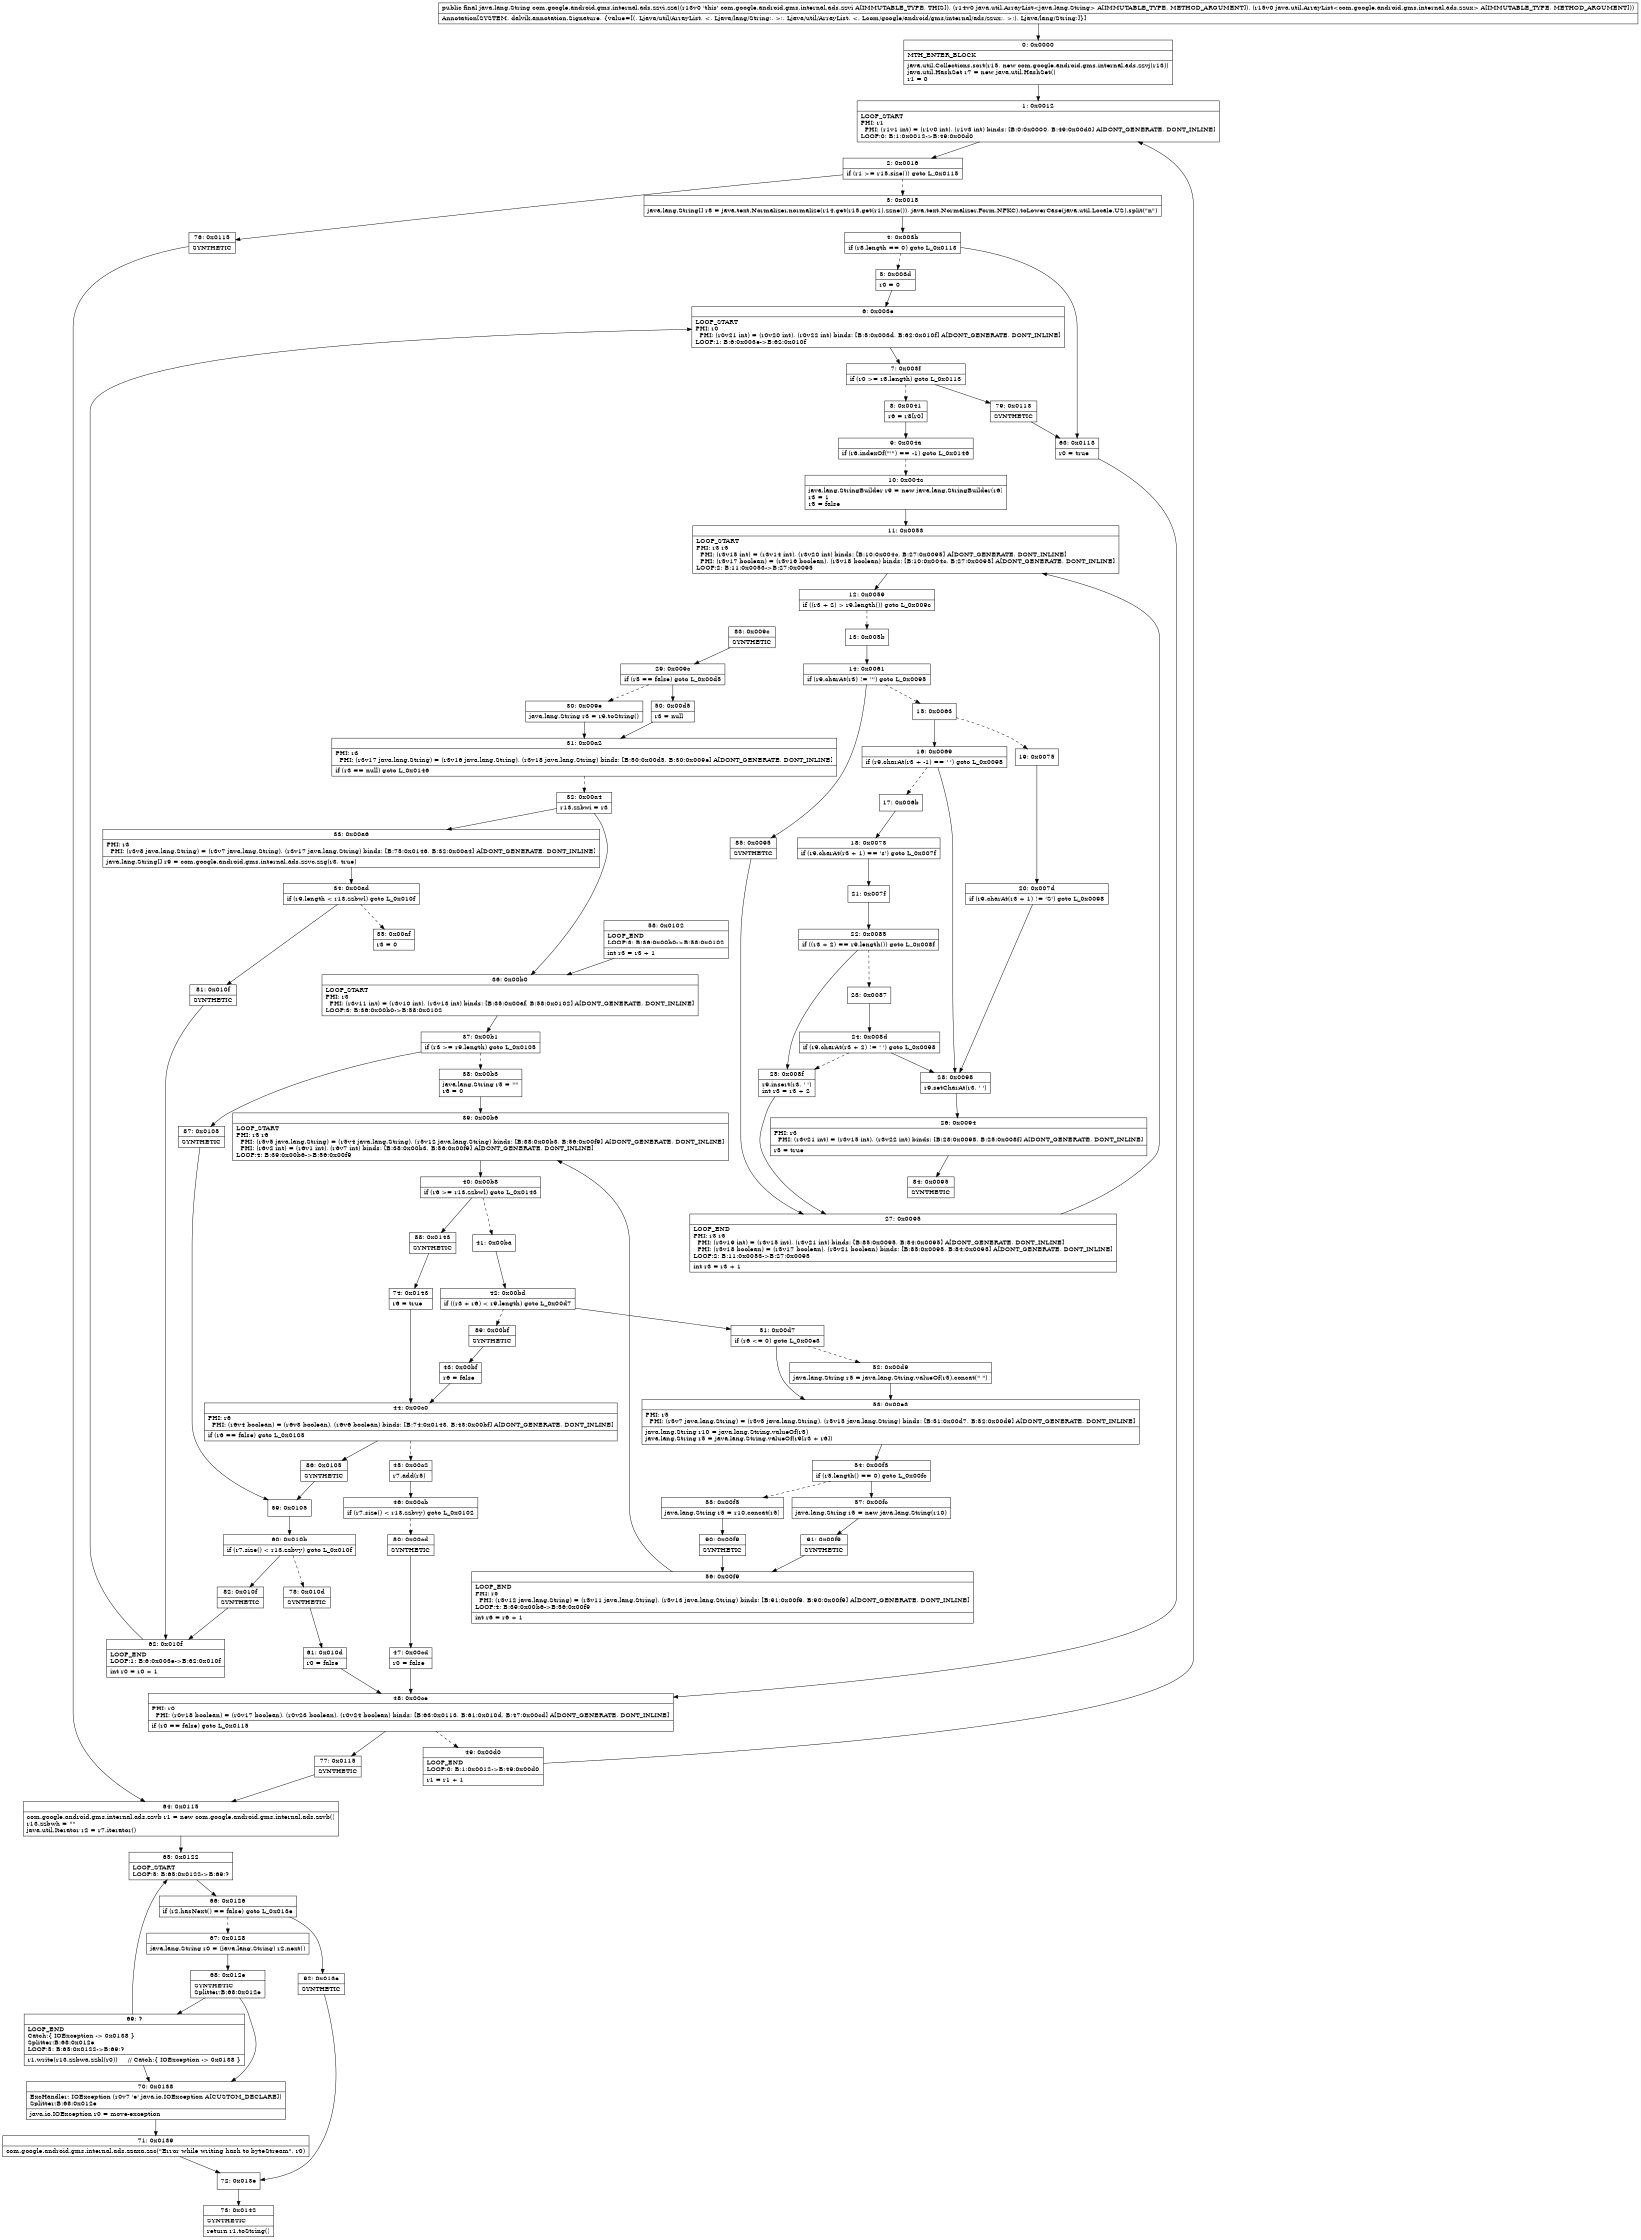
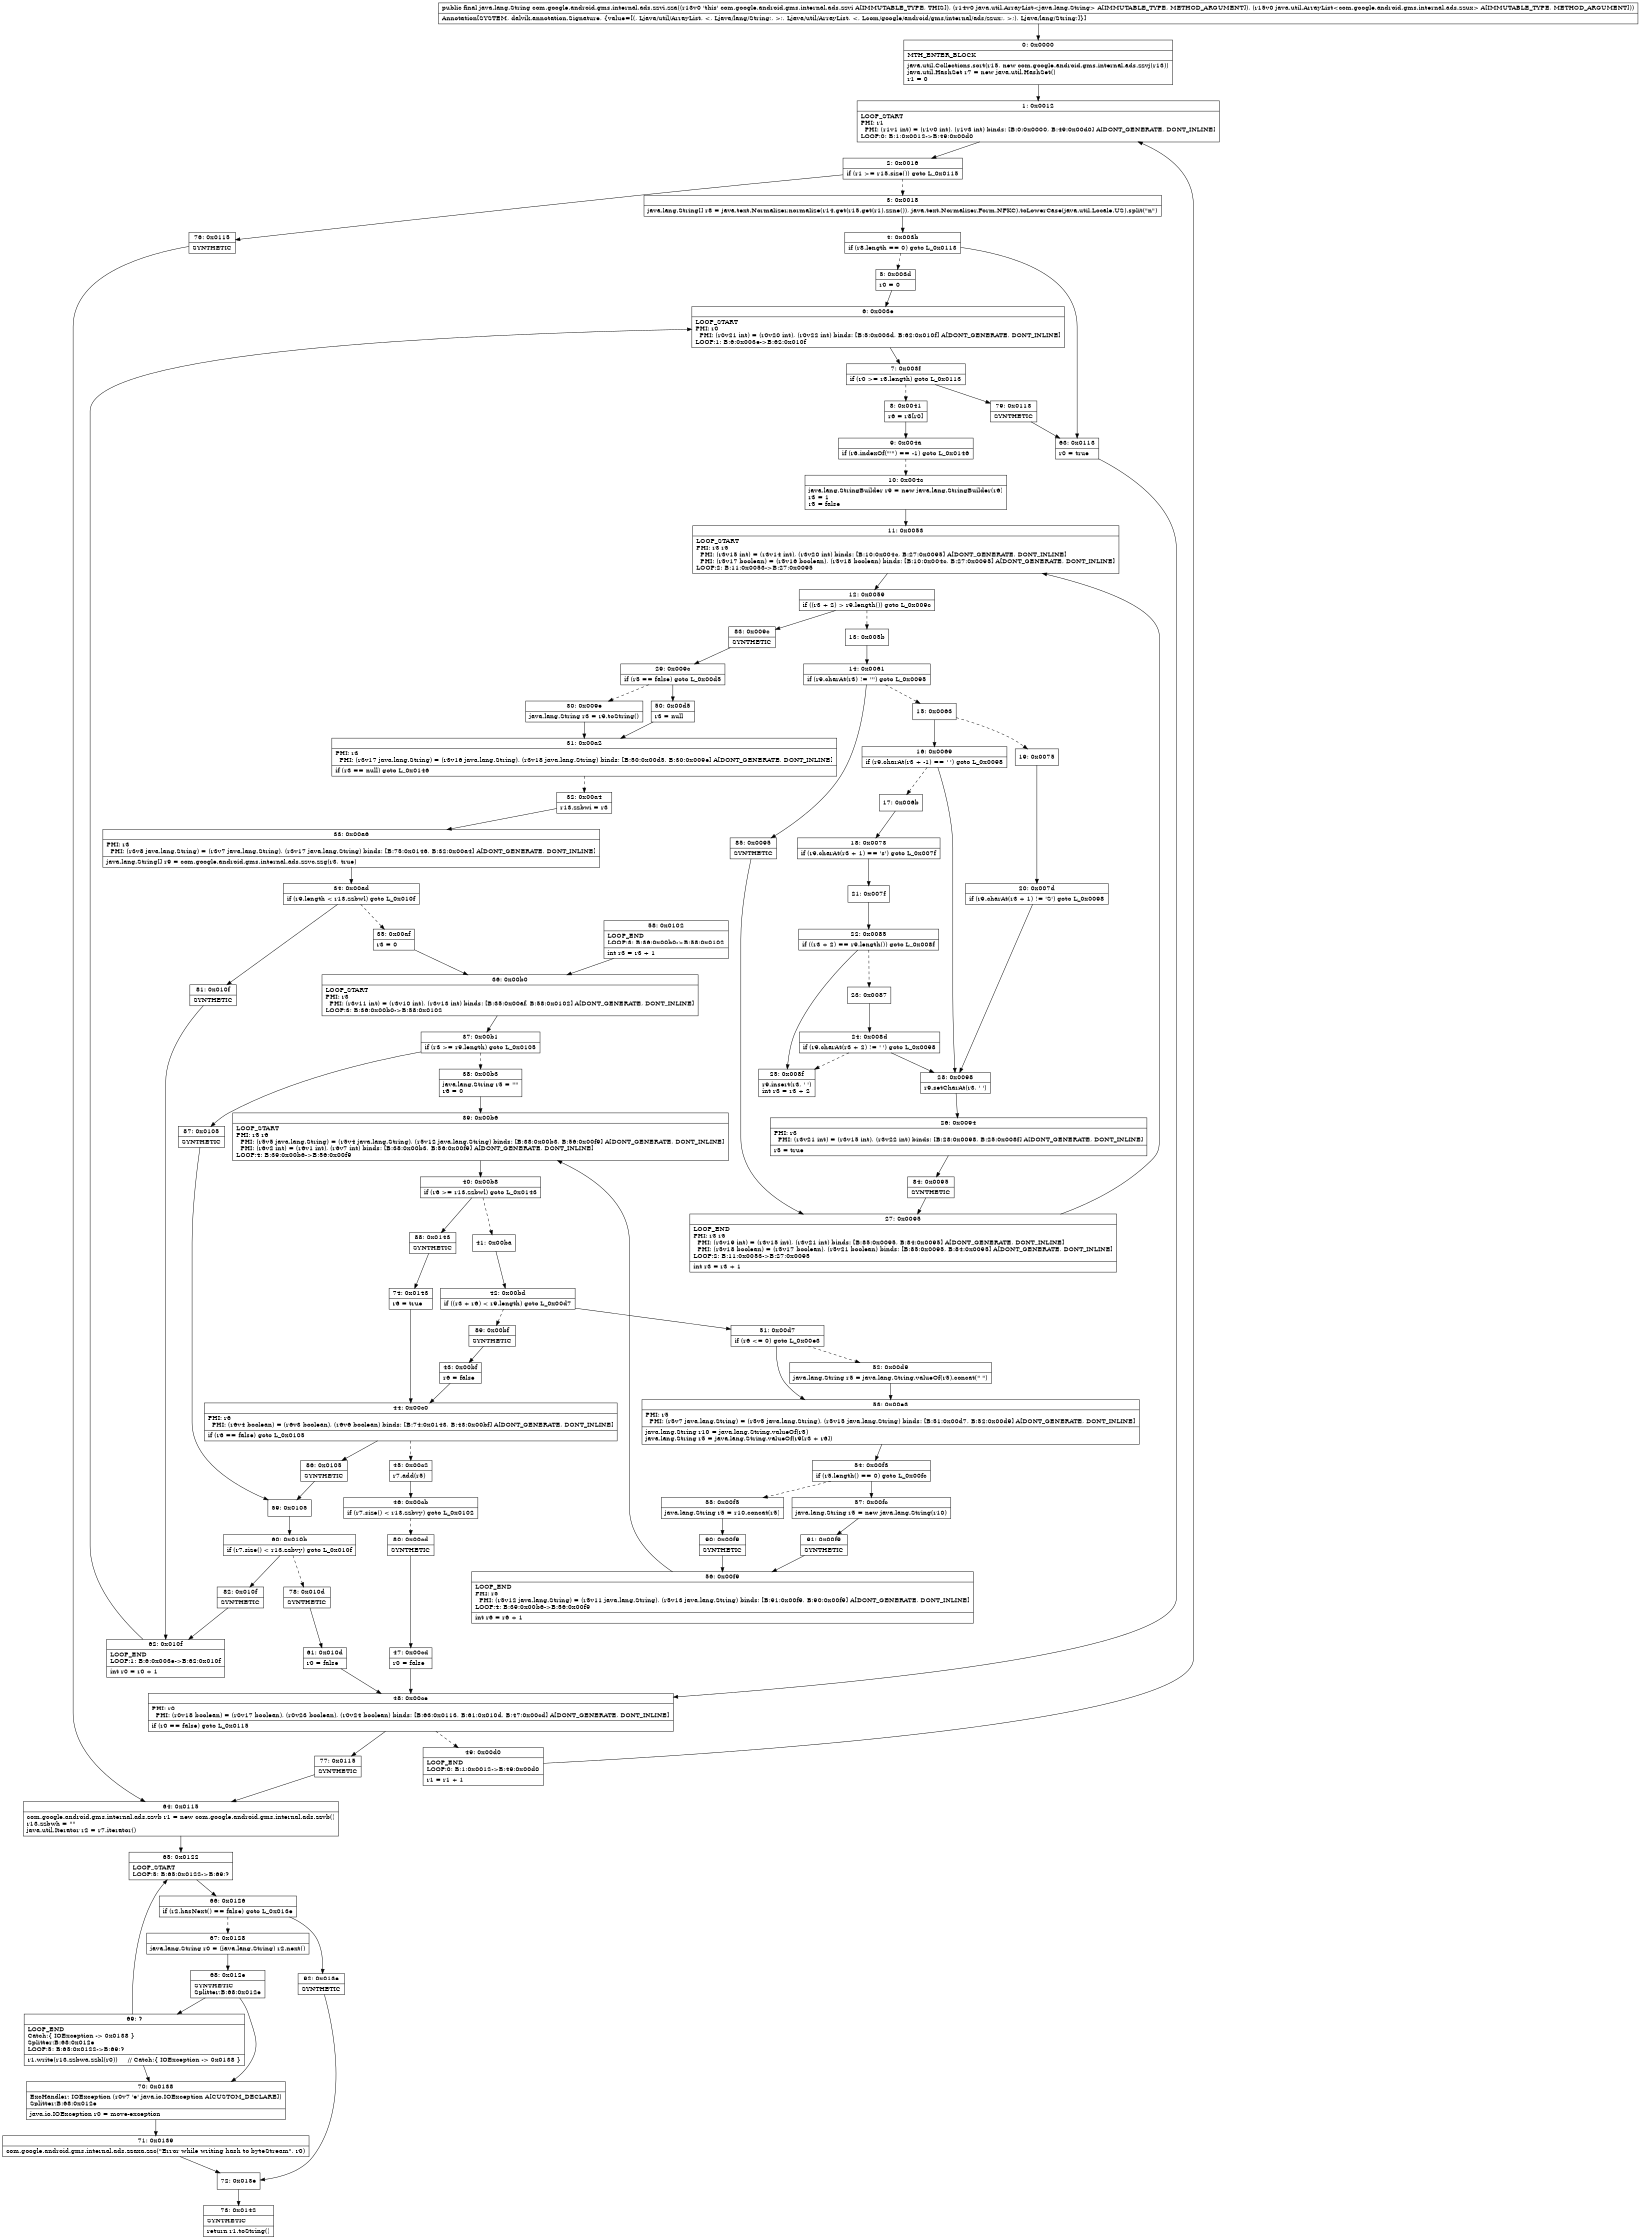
edge "12: 0x0059" -> "83: 0x009c": added
edge "32: 0x00a4" -> "36: 0x00b0": now "35: 0x00af" -> "36: 0x00b0"
edge "25: 0x008f" -> "27: 0x0095": now "84: 0x0095" -> "27: 0x0095"
